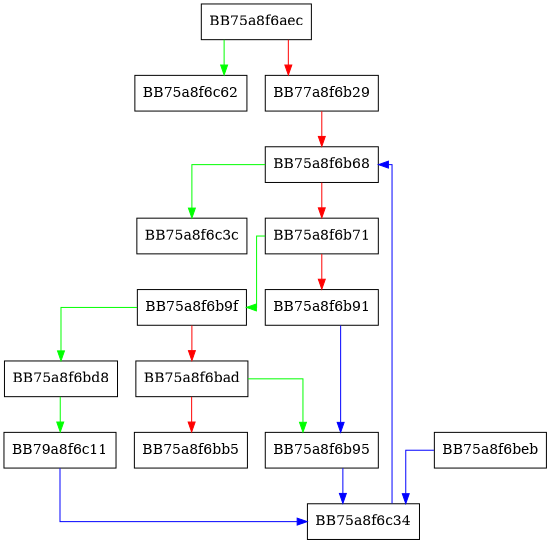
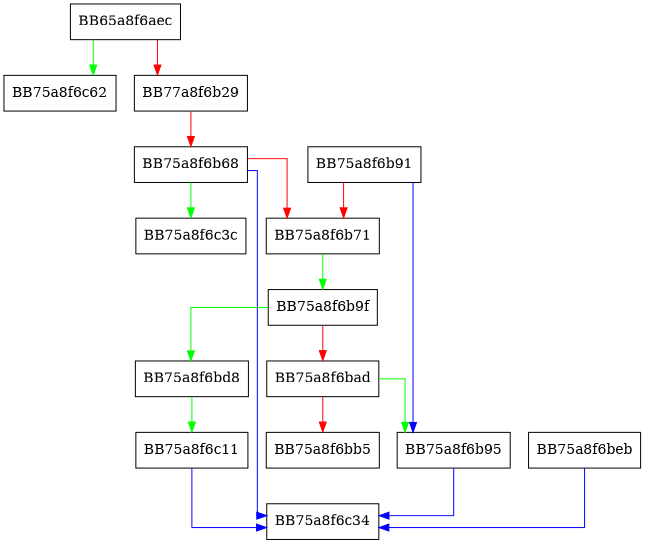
node "BB75a8f6aec": label "BB75a8f6aec" -> "BB65a8f6aec"
edge "BB75a8f6b71" -> "BB75a8f6b91": reversed
edge "BB75a8f6c34" -> "BB75a8f6b68": reversed
node "BB79a8f6c11": label "BB79a8f6c11" -> "BB75a8f6c11"
